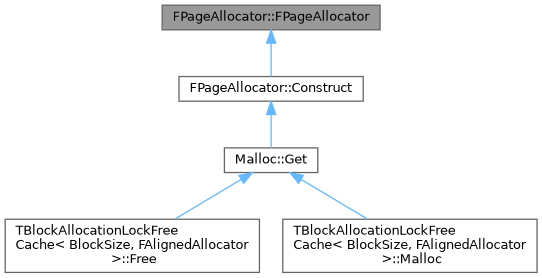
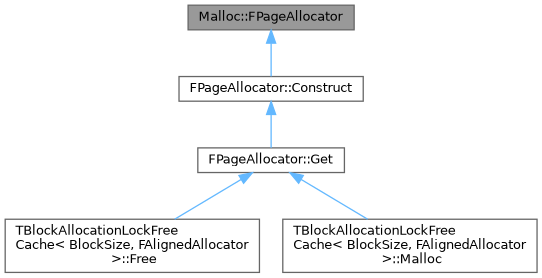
node "FPageAllocator::FPageAllocator": label "FPageAllocator::FPageAllocator" -> "Malloc::FPageAllocator"
node "Malloc::Get": label "Malloc::Get" -> "FPageAllocator::Get"
